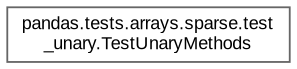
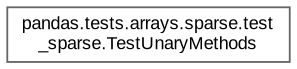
node "pandas.tests.arrays.sparse.test _unary.TestUnaryMethods": label "pandas.tests.arrays.sparse.test _unary.TestUnaryMethods" -> "pandas.tests.arrays.sparse.test _sparse.TestUnaryMethods"
